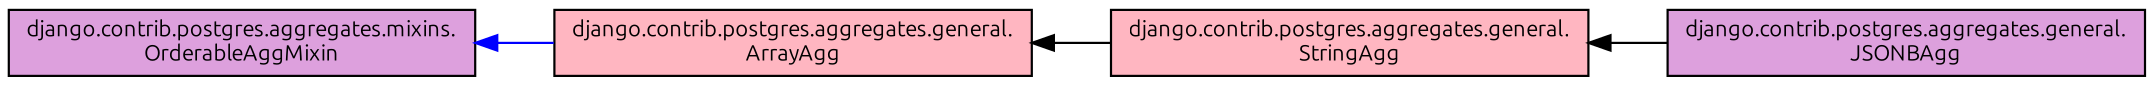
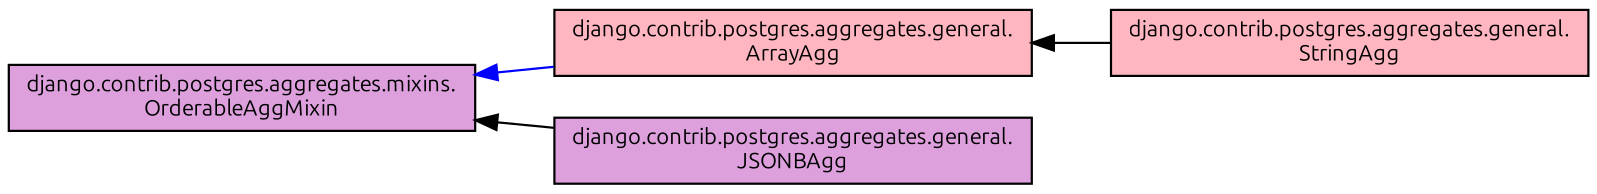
edge "django.contrib.postgres.aggregates.general. JSONBAgg" -> "django.contrib.postgres.aggregates.general. StringAgg": now "django.contrib.postgres.aggregates.general. JSONBAgg" -> "django.contrib.postgres.aggregates.mixins. OrderableAggMixin"
